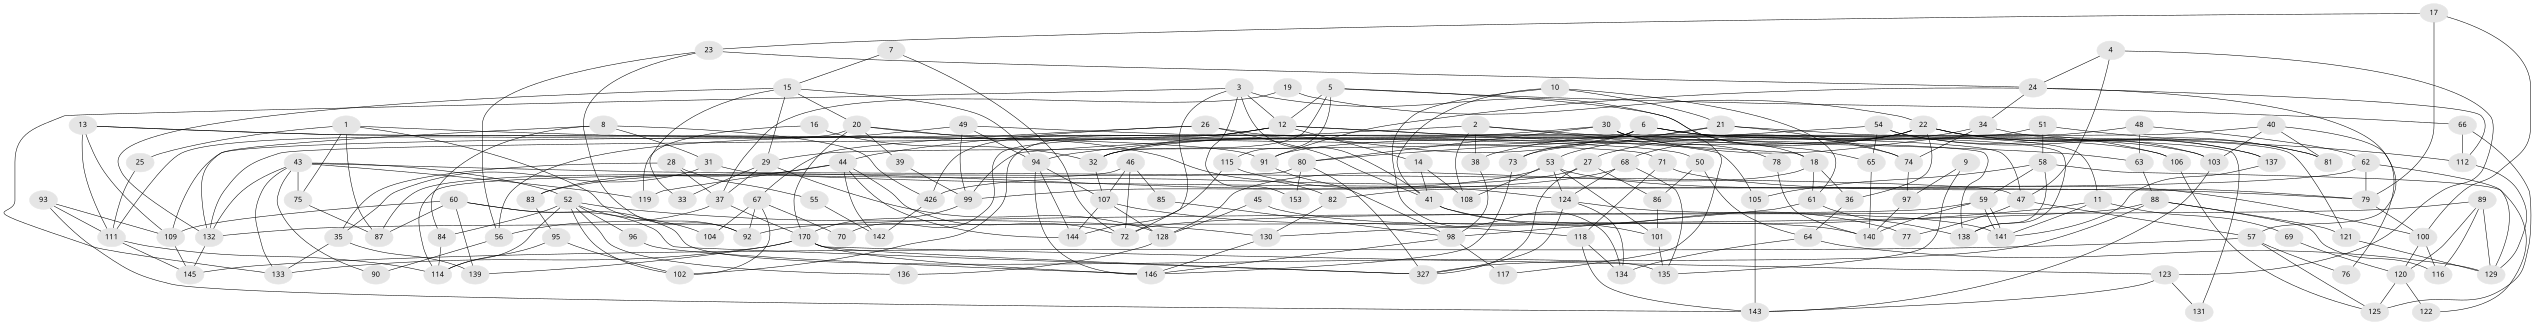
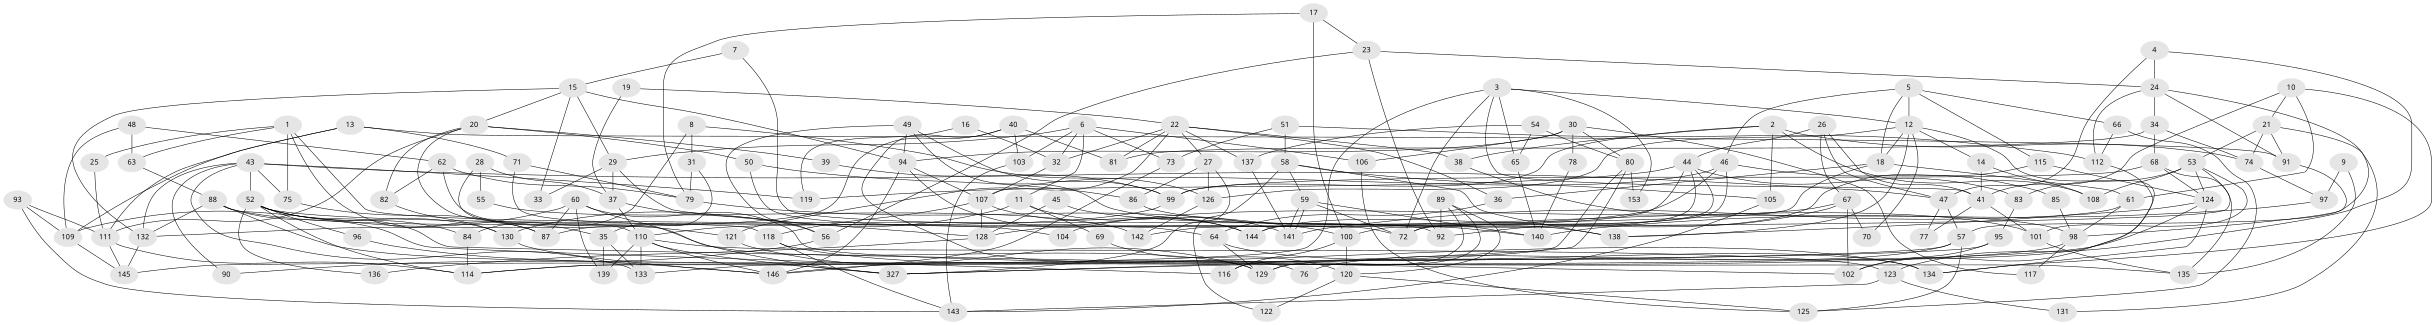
edge "54" -- "103": removed
edge "8" -- "132": removed
edge "5" -- "32": now "5" -- "46"
node "426": label "426" -> "126"
node "170": label "170" -> "110"
